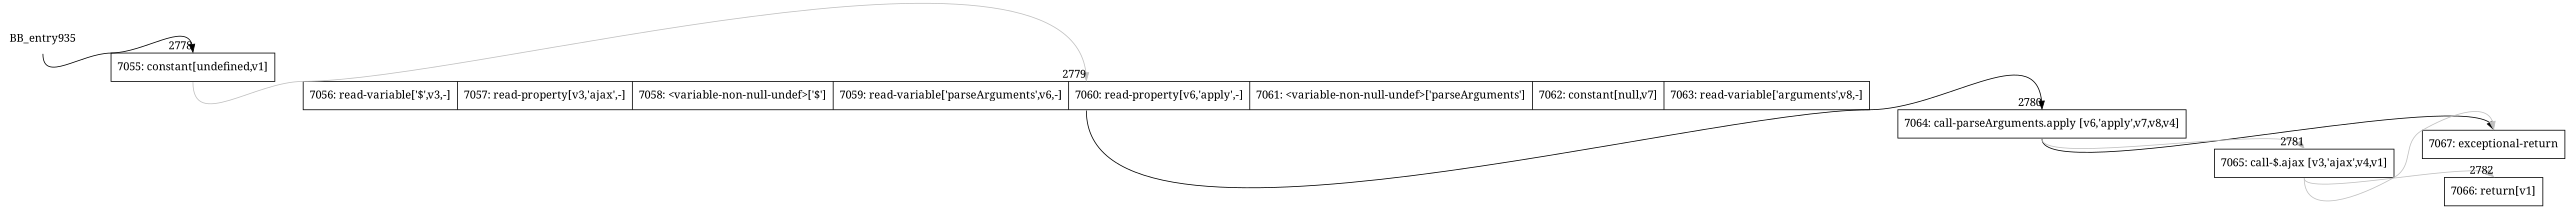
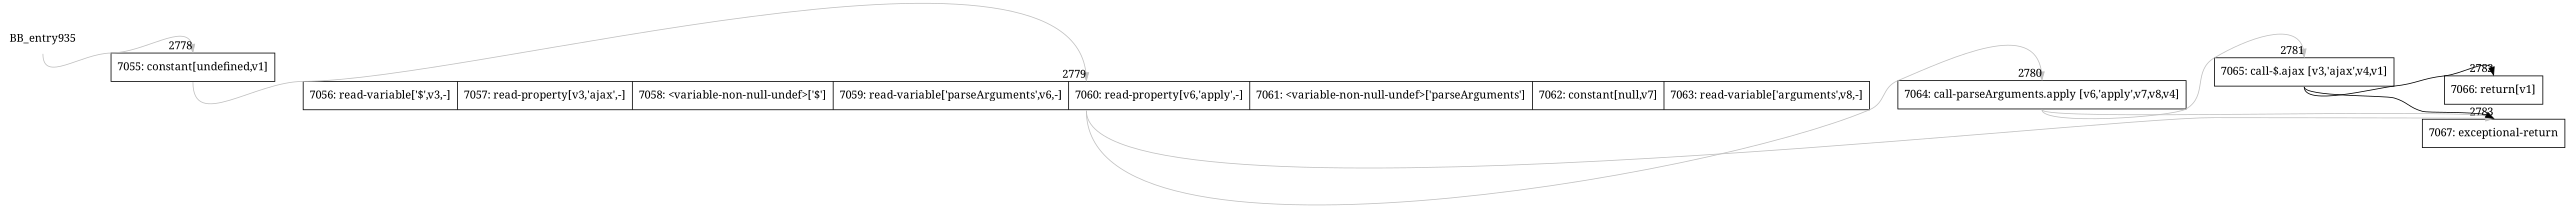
edge "BB_entry935" -> "7055: constant[undefined,v1]": color black -> gray
edge "7064: call-parseArguments.apply [v6,'apply',v7,v8,v4]" -> "7067: exceptional-return": color black -> gray
edge "7056: read-variable['$',v3,-]" -> "7067: exceptional-return": added
edge "7056: read-variable['$',v3,-]" -> "7064: call-parseArguments.apply [v6,'apply',v7,v8,v4]": color black -> gray
edge "7065: call-$.ajax [v3,'ajax',v4,v1]" -> "7067: exceptional-return": color gray -> black
edge "7065: call-$.ajax [v3,'ajax',v4,v1]" -> "7066: return[v1]": color gray -> black
